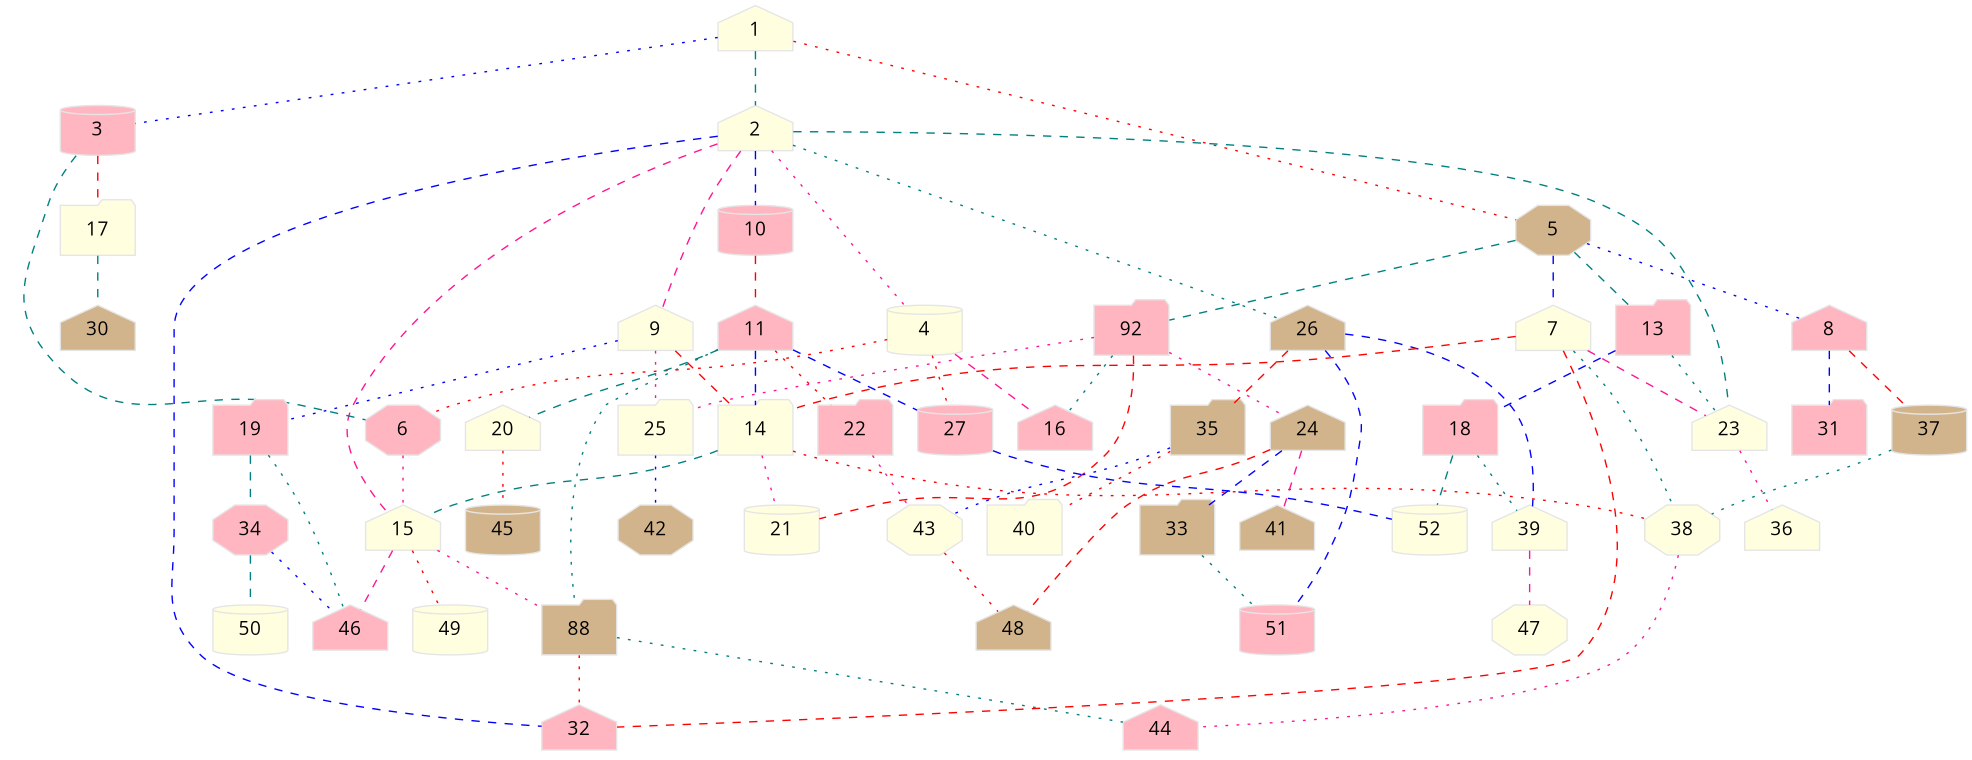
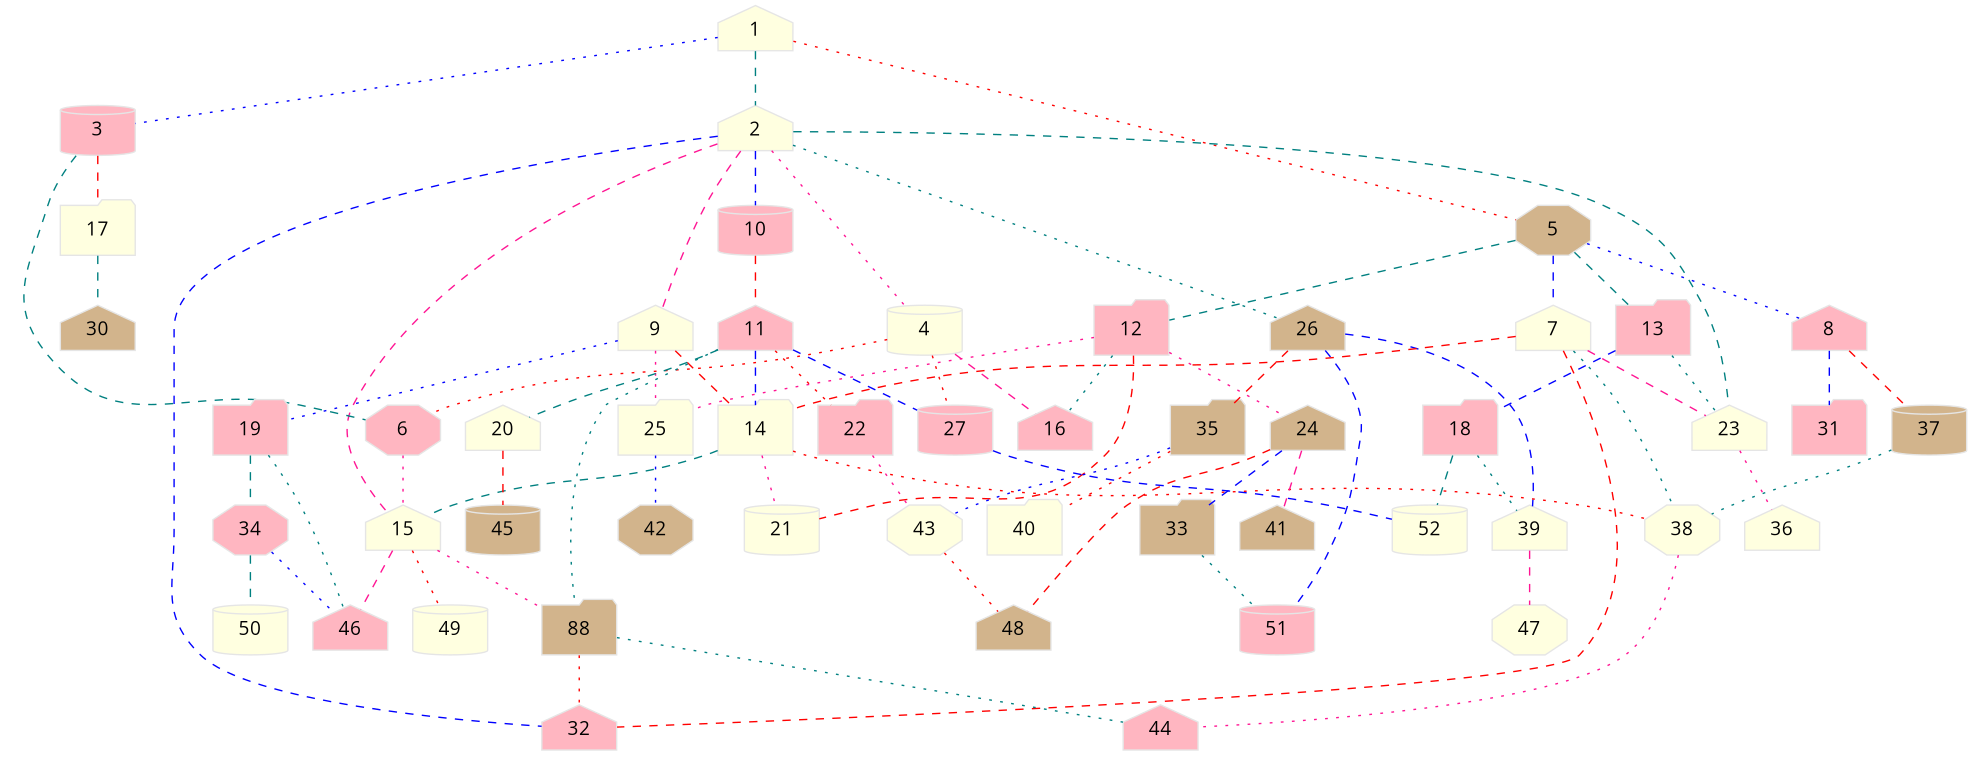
node "92": label "92" -> "12"
edge "20" -- "45": style dotted -> dashed
